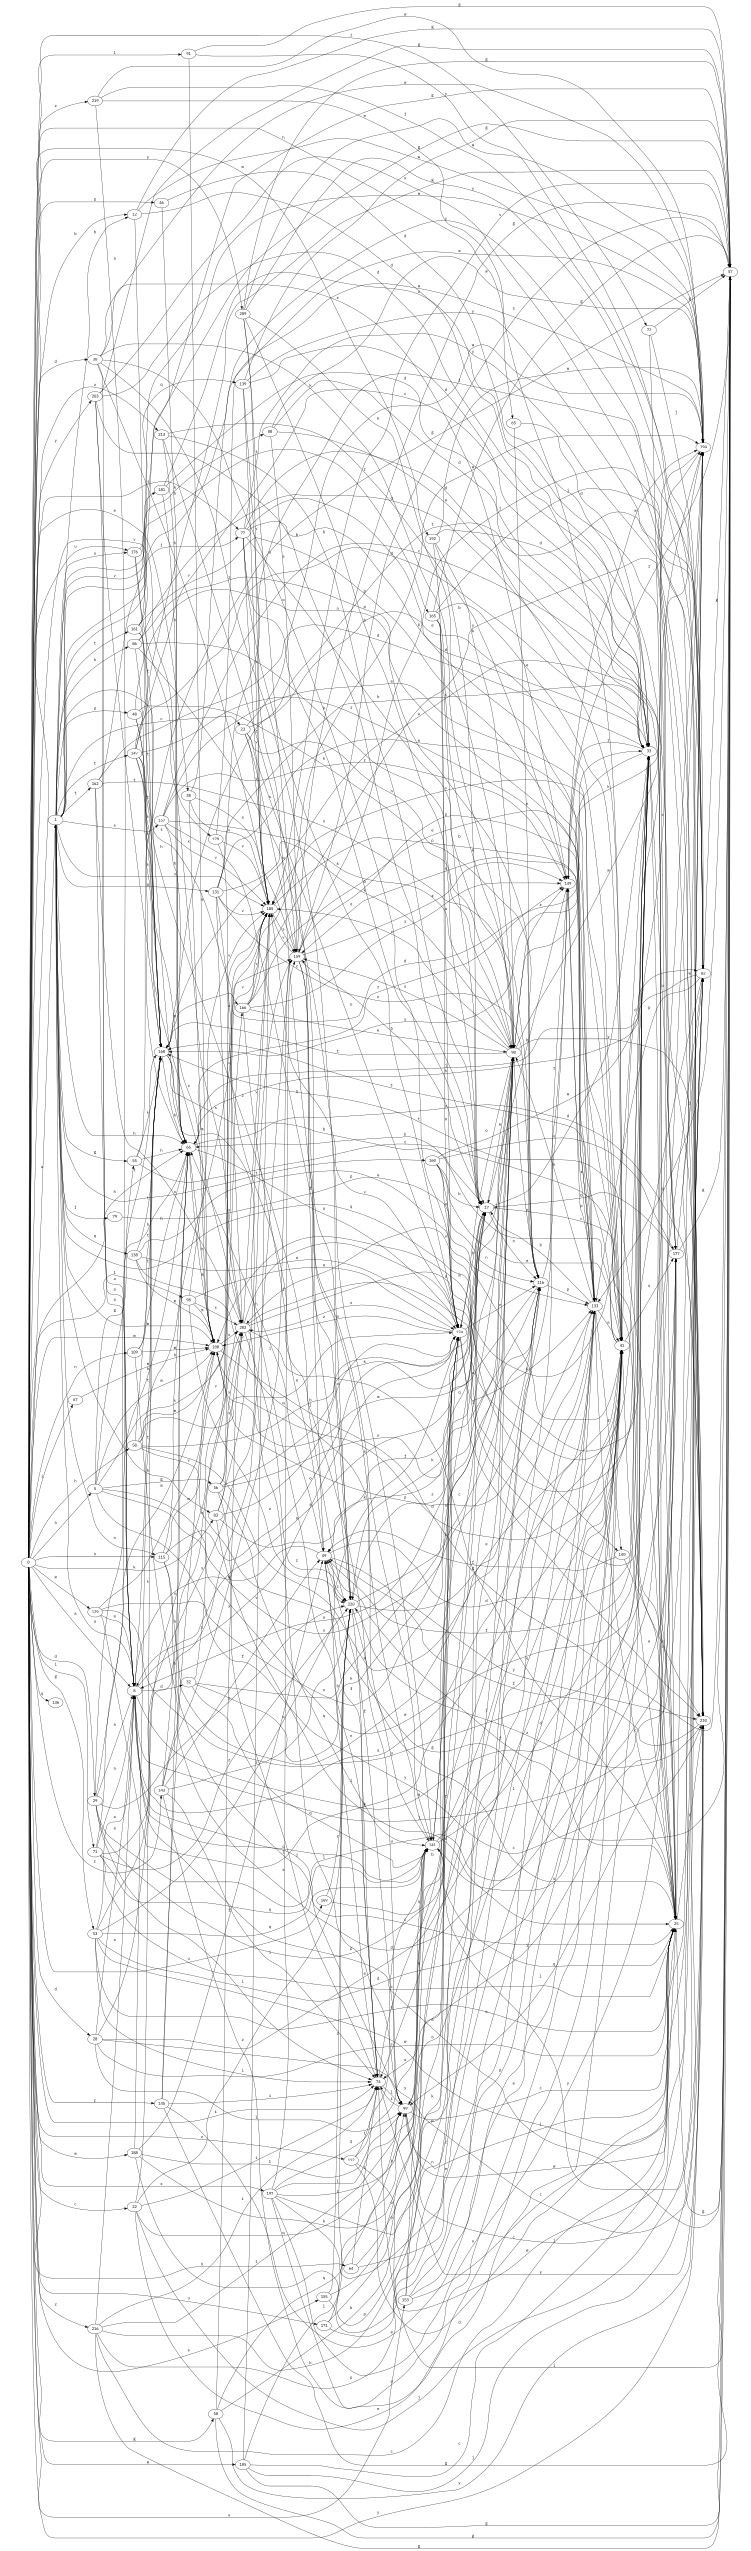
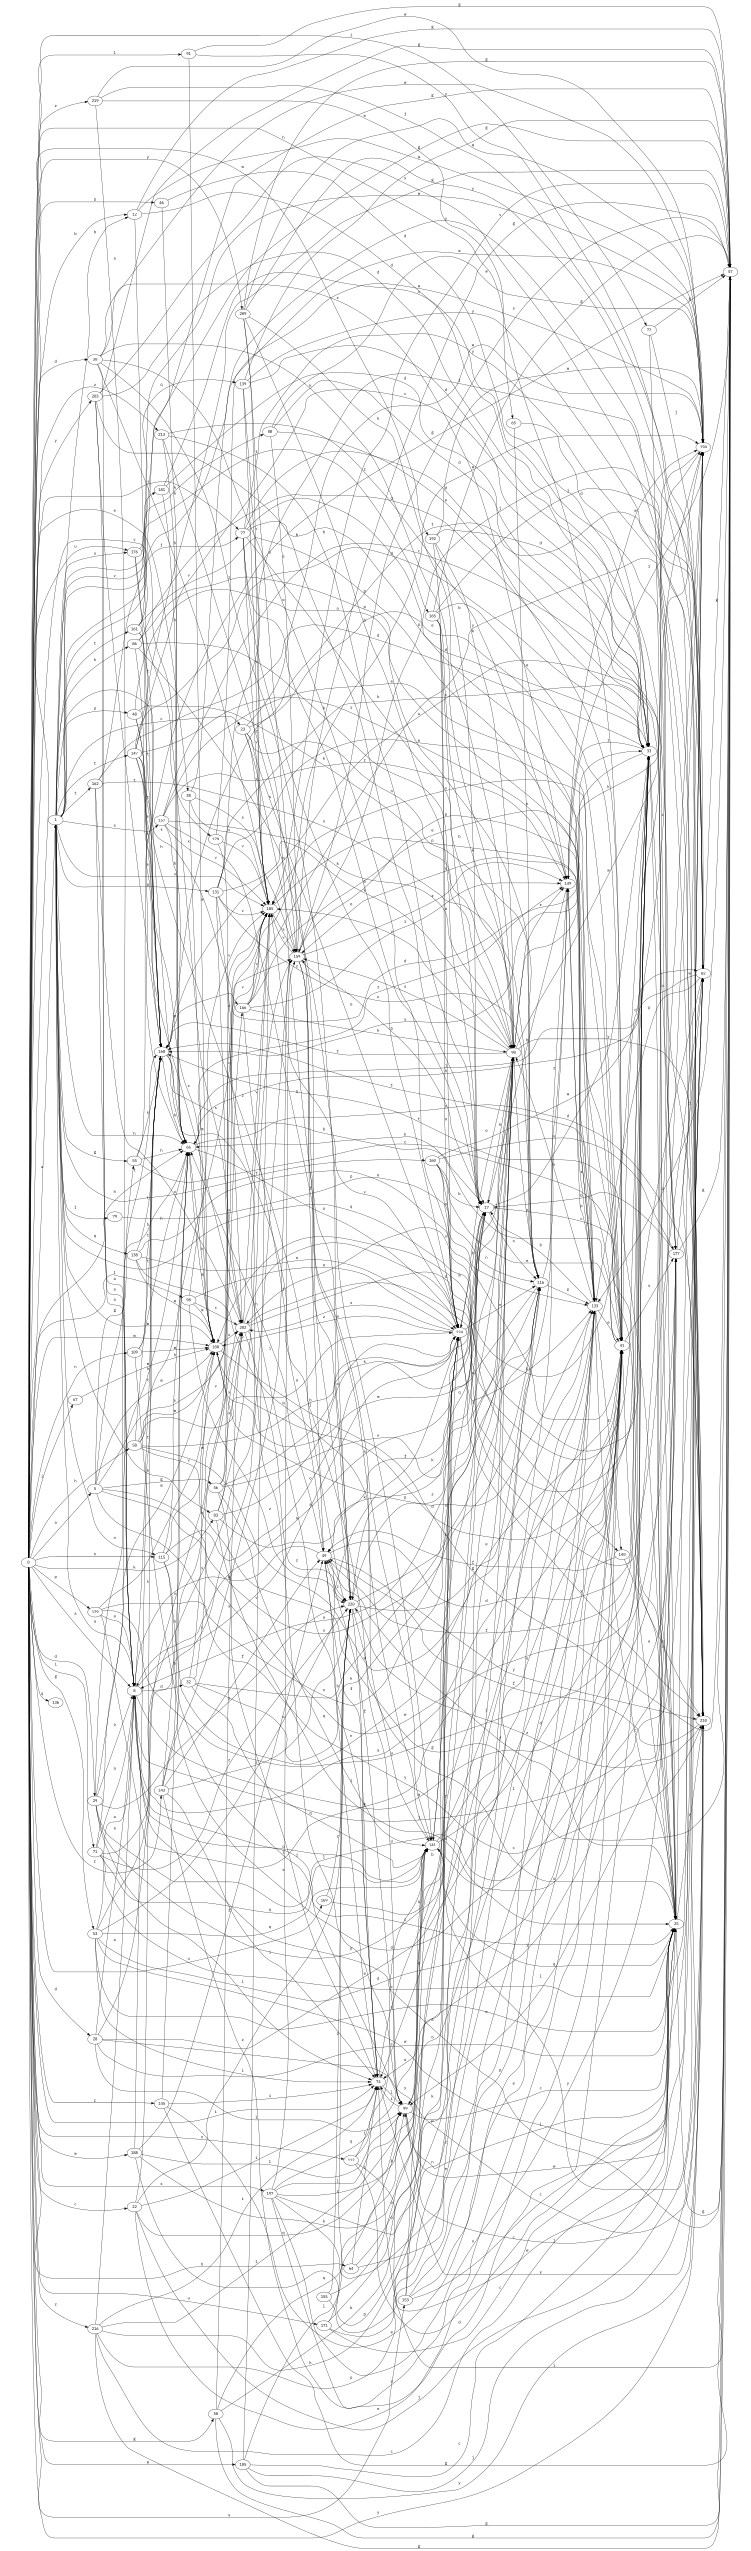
edge "202" -> "25": now "171" -> "25"
edge "145" -> "108": now "32" -> "108"
edge "0" -> "155": removed, label "s"
